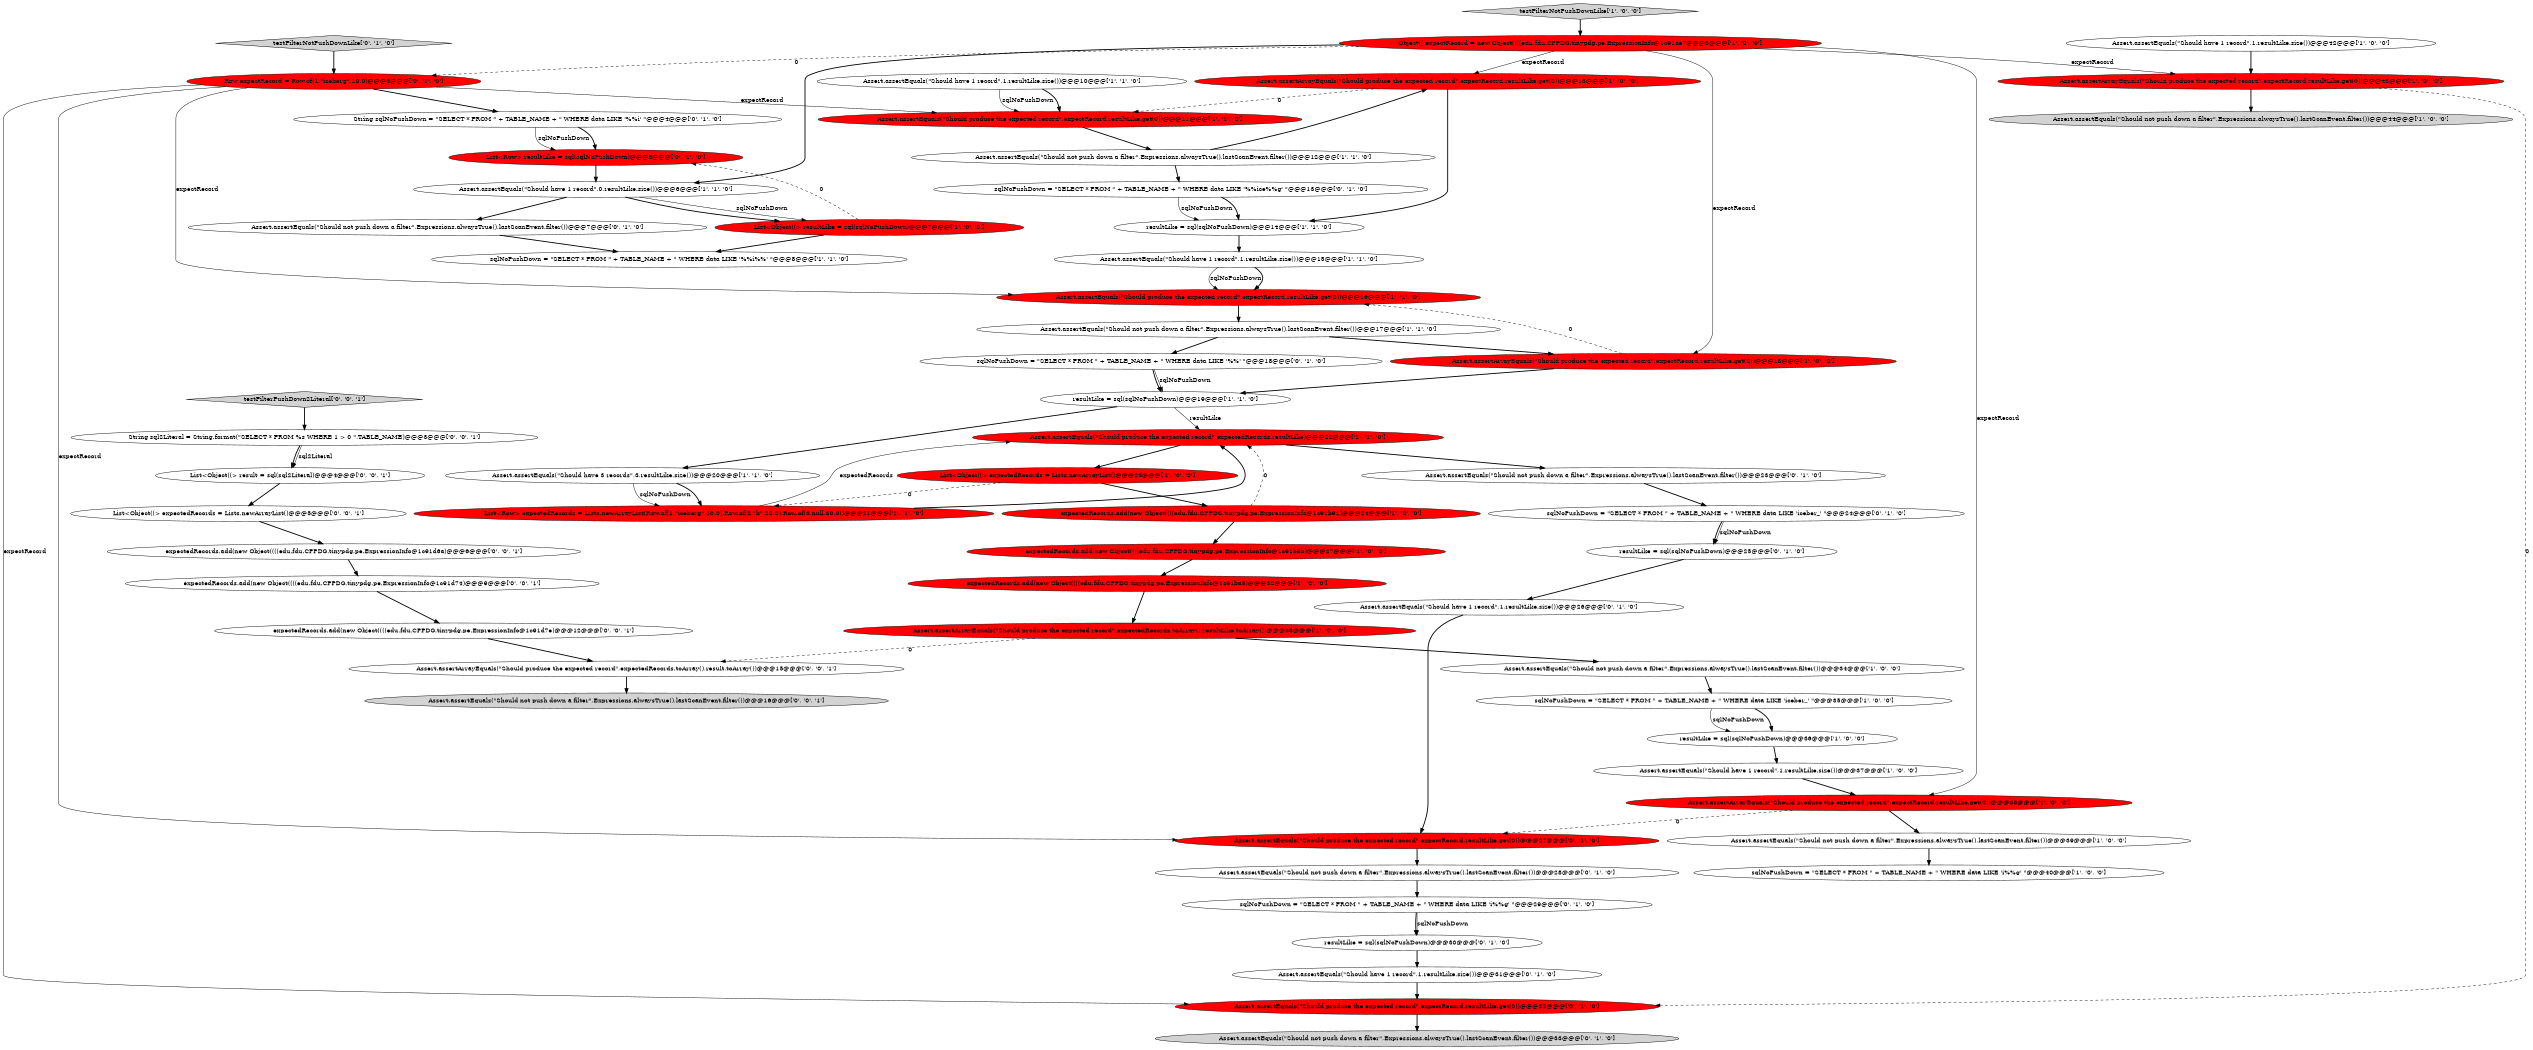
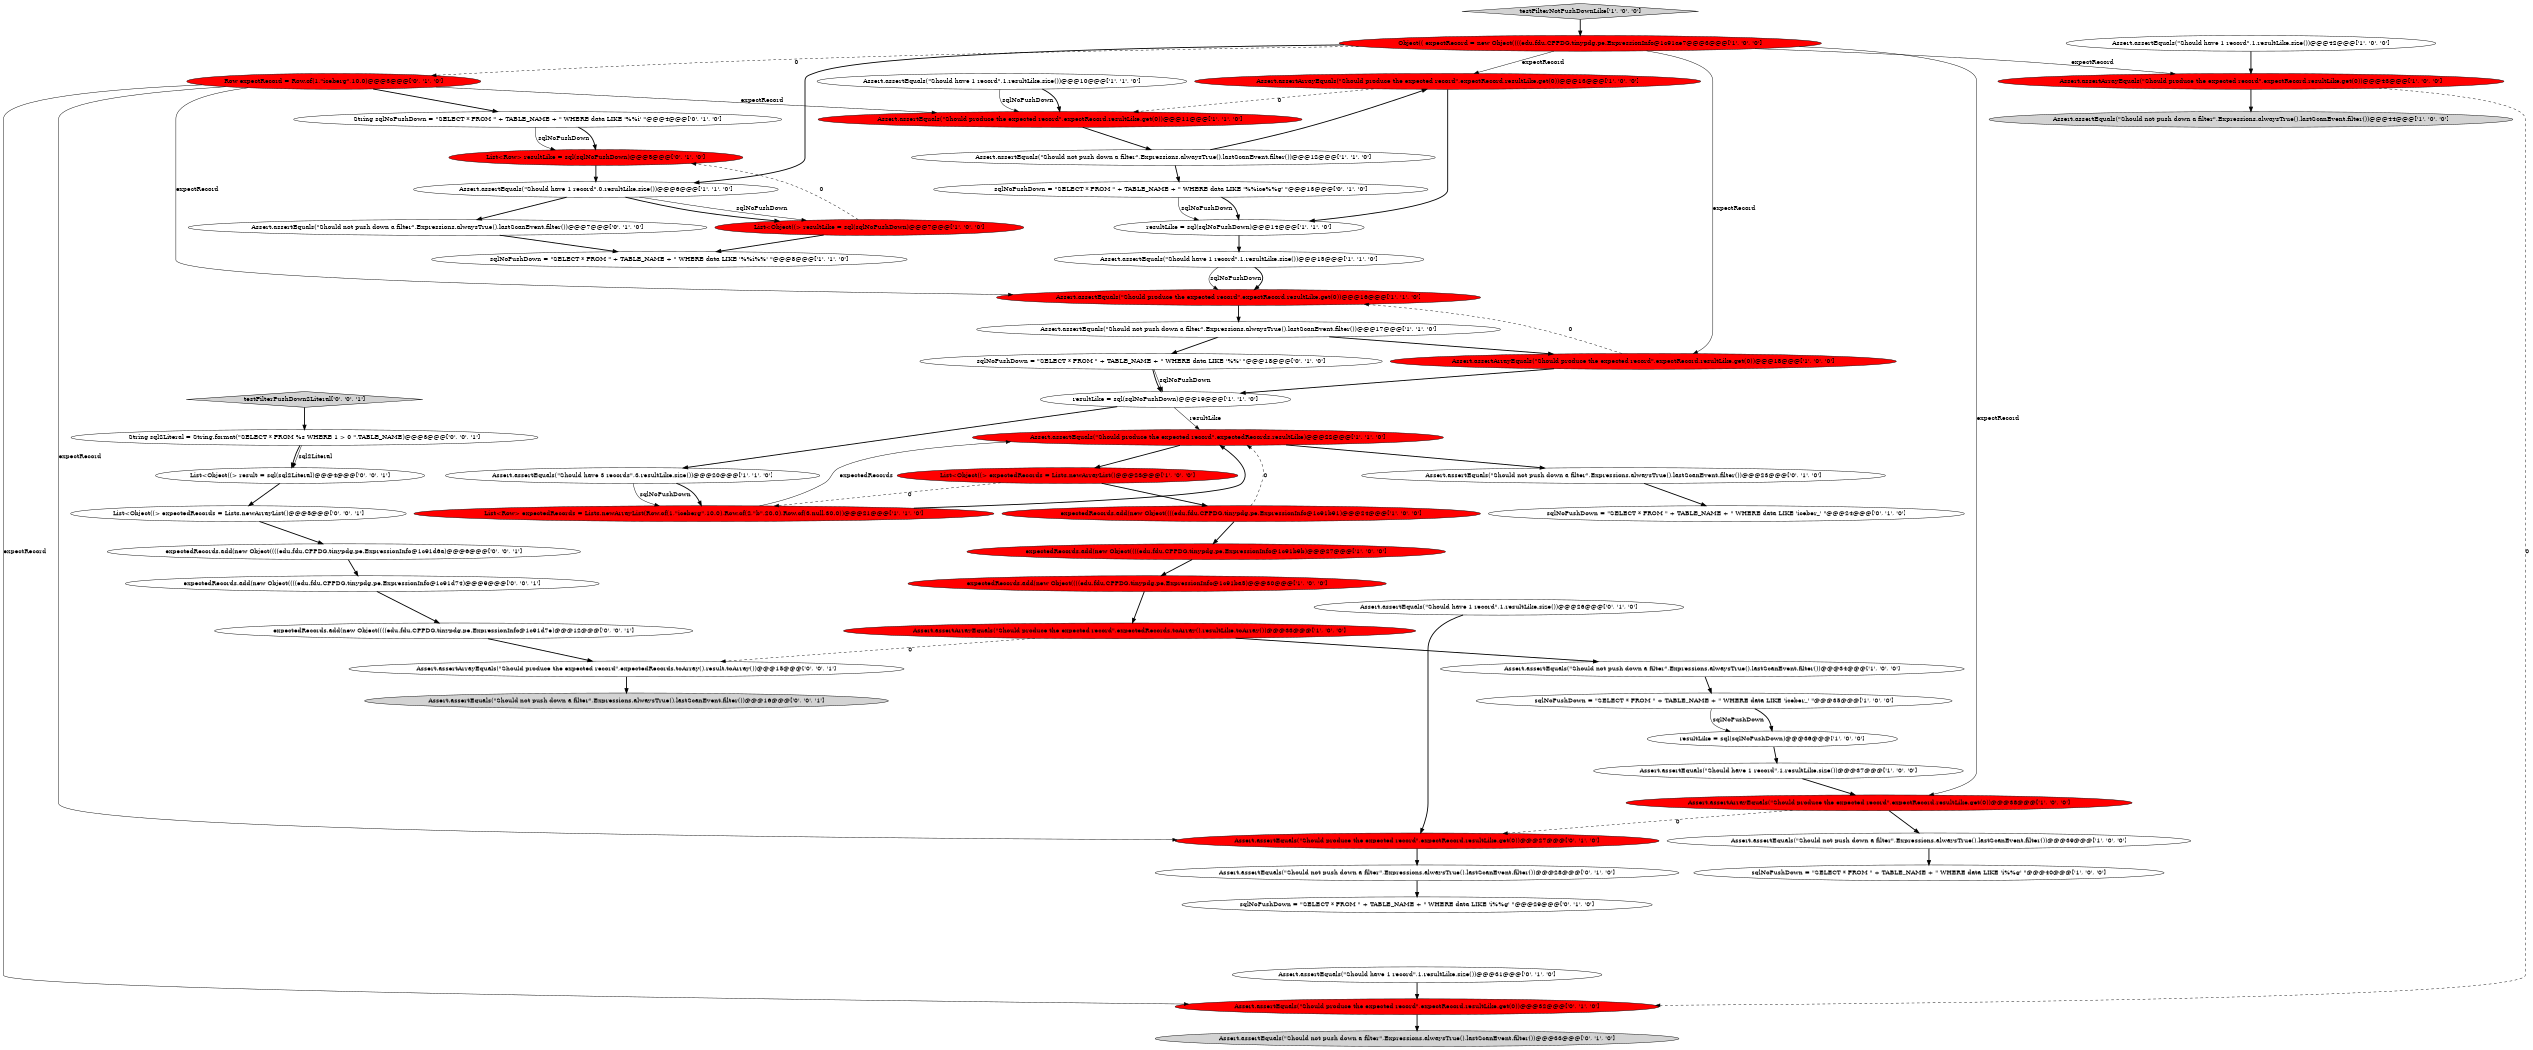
node "testFilterNotPushDownLike['0', '1', '0']": removed
node "resultLike = sql(sqlNoPushDown)@@@25@@@['0', '1', '0']": removed
node "resultLike = sql(sqlNoPushDown)@@@30@@@['0', '1', '0']": removed
